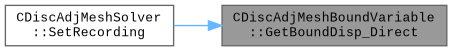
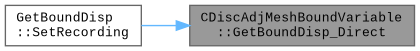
node "CDiscAdjMeshSolver ::SetRecording": label "CDiscAdjMeshSolver ::SetRecording" -> "GetBoundDisp ::SetRecording"
